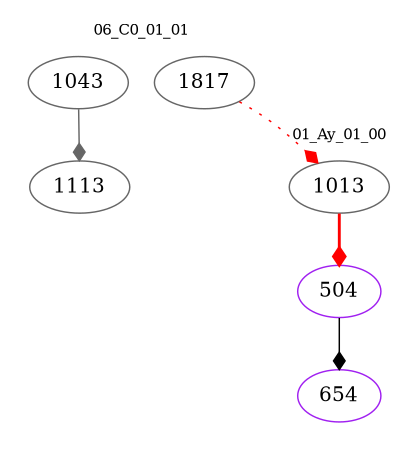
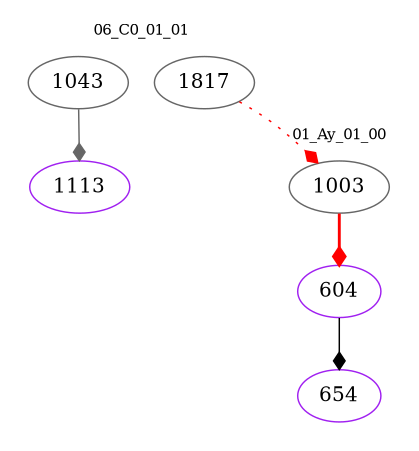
node "1113": color gray40 -> purple
node "1013": label "1013" -> "1003"
node "504": label "504" -> "604"
